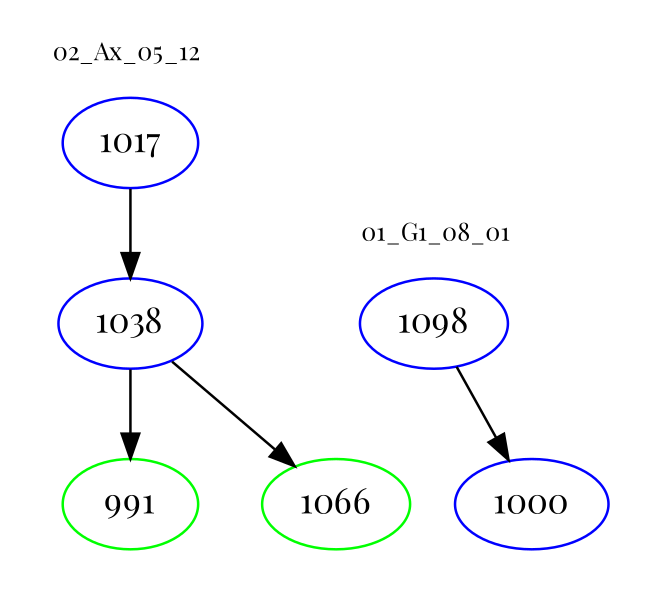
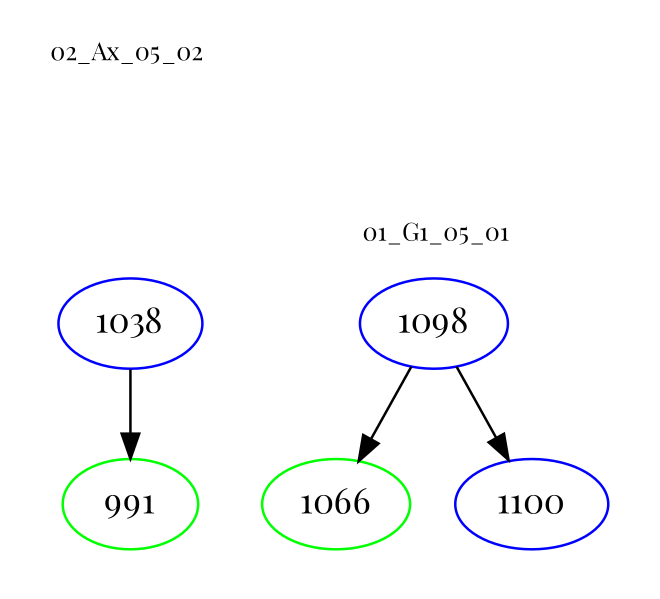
cluster "02_Ax_05_12": label "02_Ax_05_12" -> "02_Ax_05_02"
node "1017": removed
cluster "01_G1_08_01": label "01_G1_08_01" -> "01_G1_05_01"
edge "1038" -> "1066": now "1098" -> "1066"
node "1000": label "1000" -> "1100"
